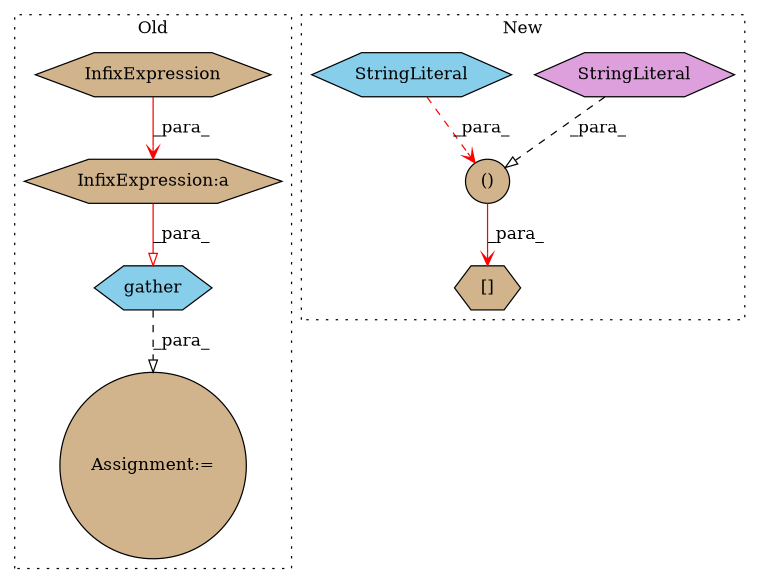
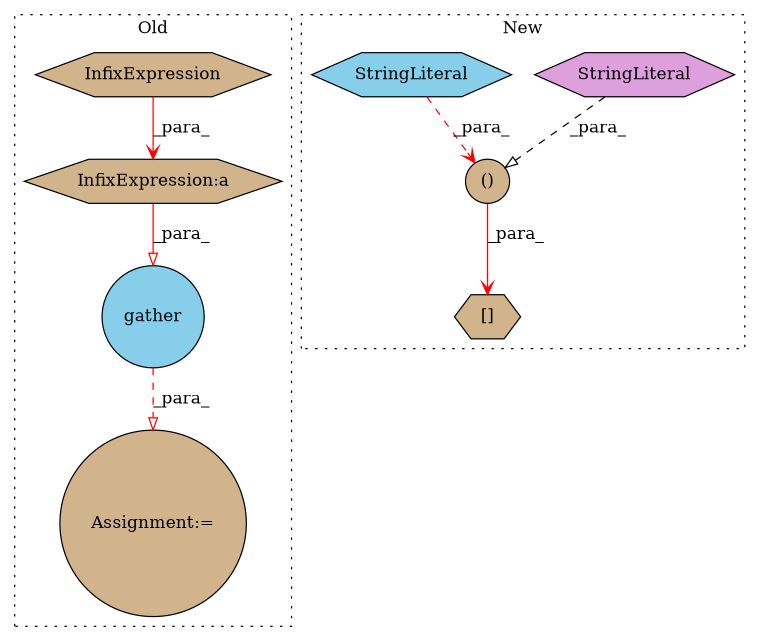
node "gather": shape hexagon -> circle
edge "gather" -> "Assignment:=": color black -> red
